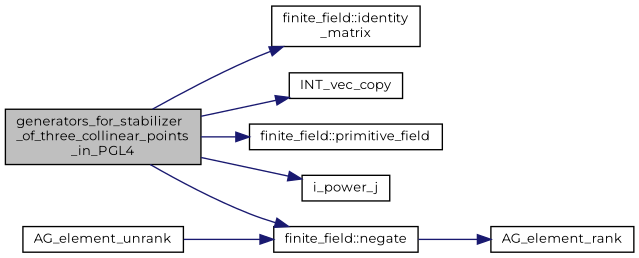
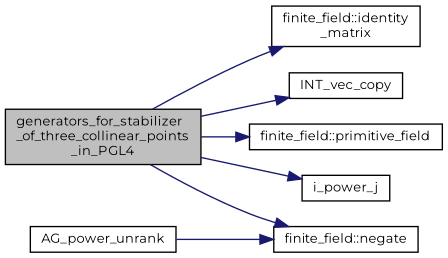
node "AG_element_unrank": label "AG_element_unrank" -> "AG_power_unrank"
node "AG_element_rank": removed
